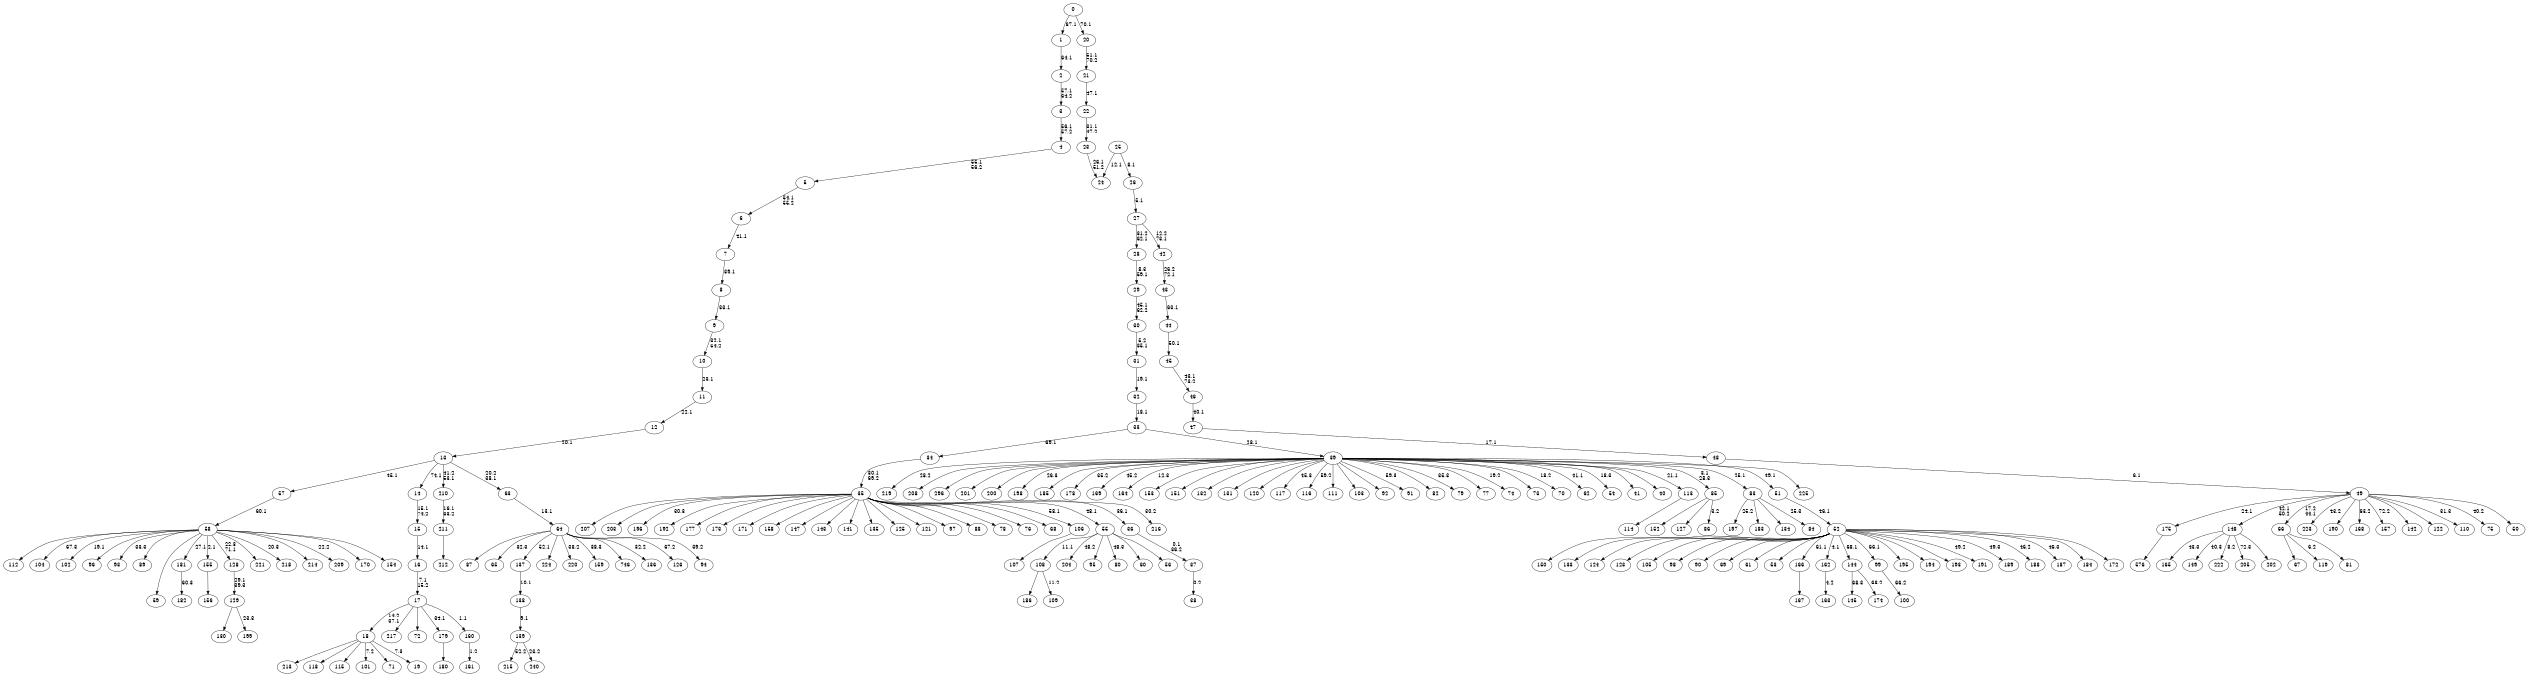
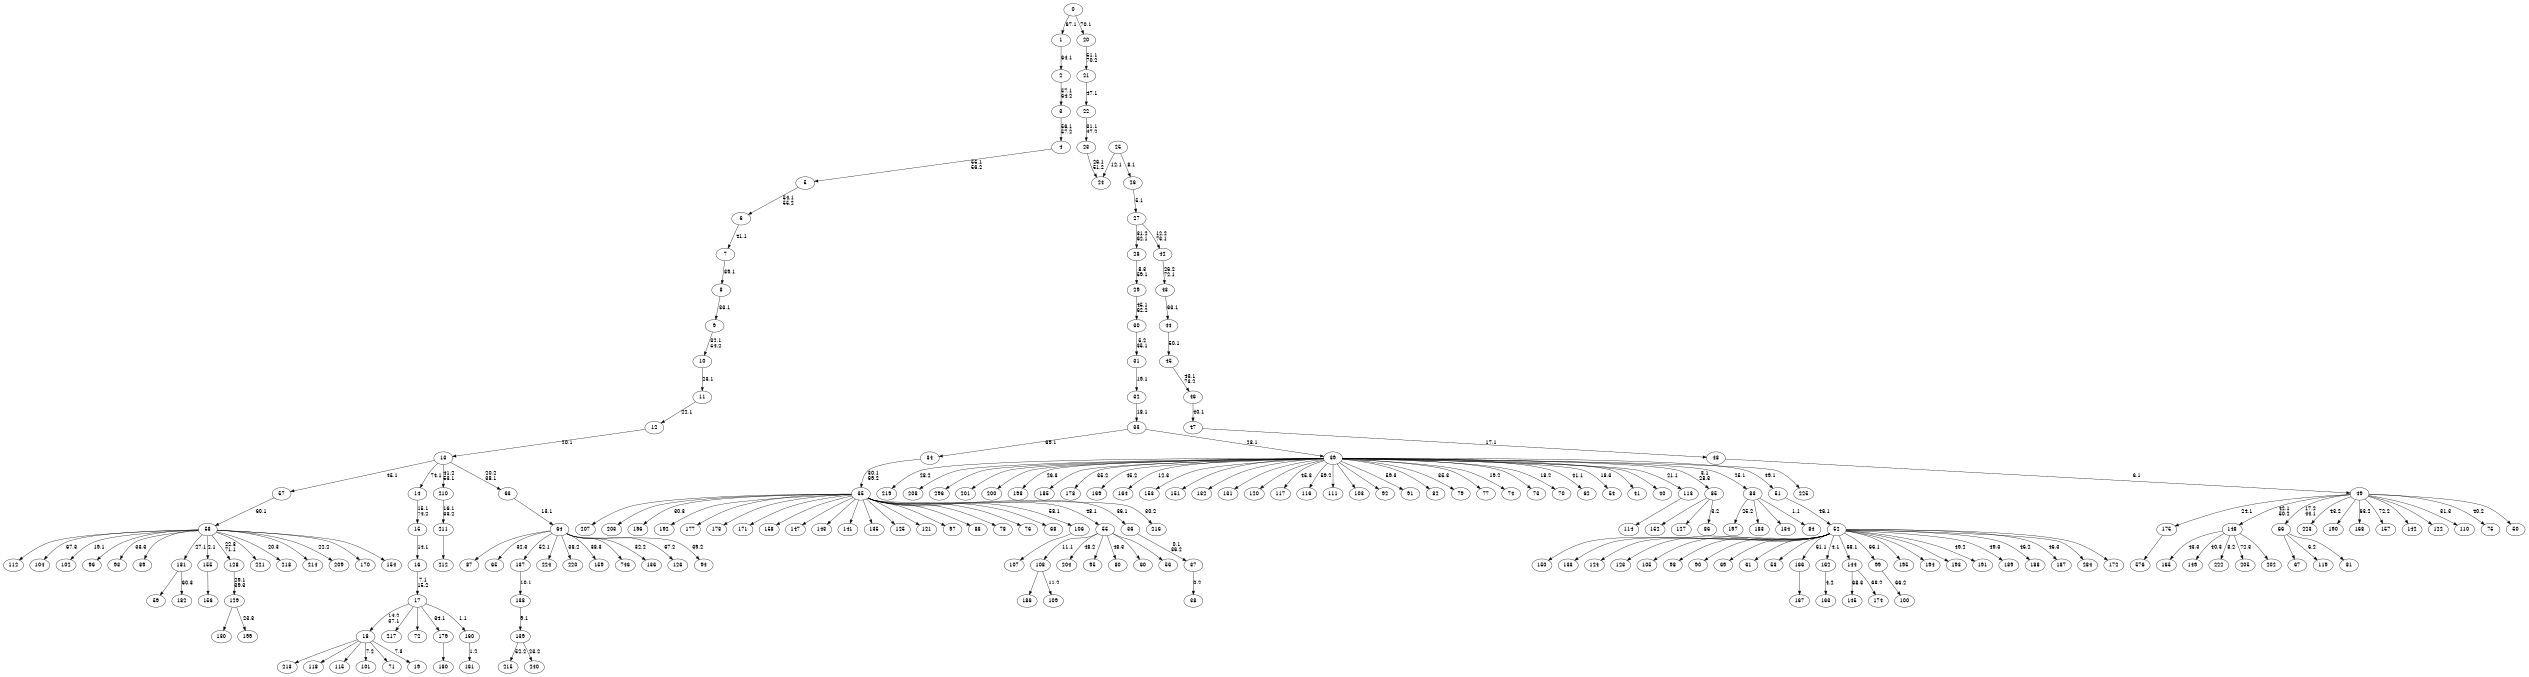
edge "83" -> "84": label "25,3" -> "1,1"
edge "58" -> "59": now "181" -> "59"
node "184": label "184" -> "284"
